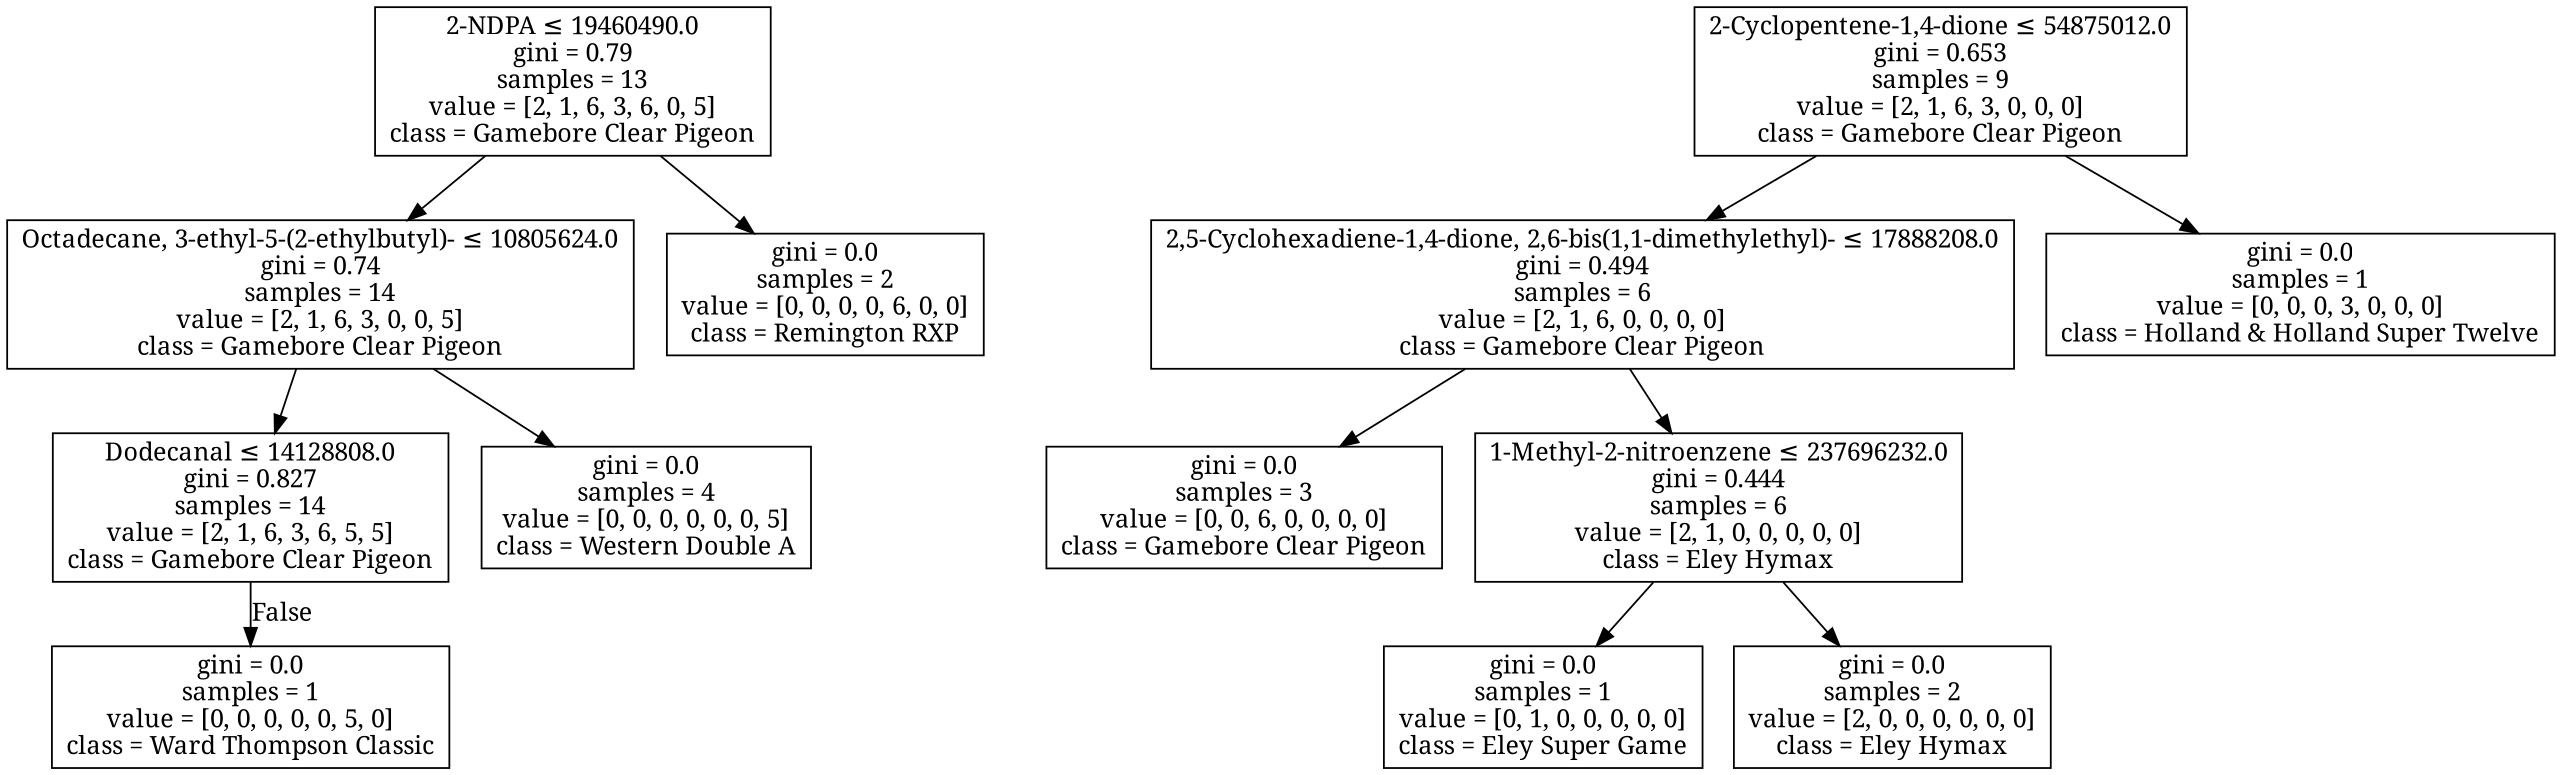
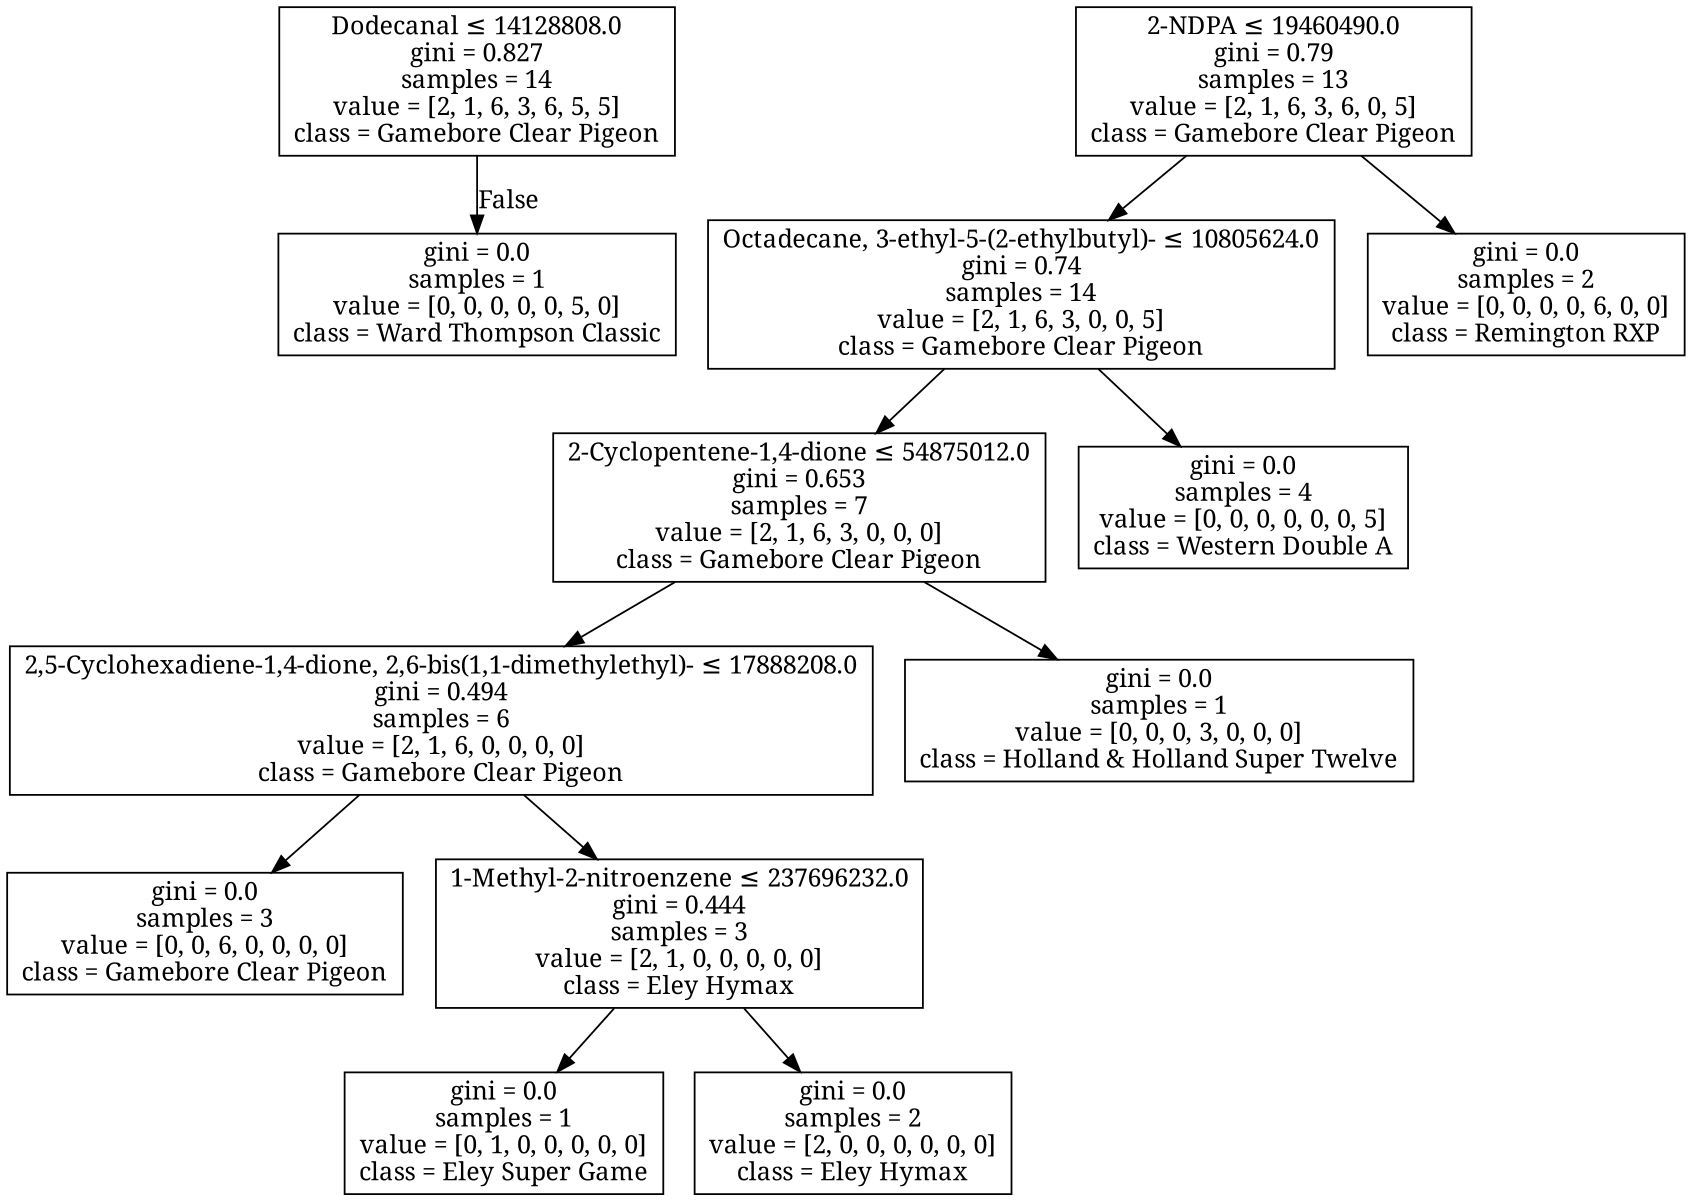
node "2-Cyclopentene-1,4-dione ≤ 54875012.0": text "samples = 9" -> "samples = 7"
edge "Octadecane, 3-ethyl-5-(2-ethylbutyl)- ≤ 10805624.0" -> "Dodecanal ≤ 14128808.0": now "Octadecane, 3-ethyl-5-(2-ethylbutyl)- ≤ 10805624.0" -> "2-Cyclopentene-1,4-dione ≤ 54875012.0"
node "1-Methyl-2-nitroenzene ≤ 237696232.0": text "samples = 6" -> "samples = 3"
